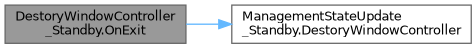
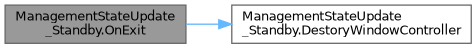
node "DestoryWindowController _Standby.OnExit": label "DestoryWindowController _Standby.OnExit" -> "ManagementStateUpdate _Standby.OnExit"
